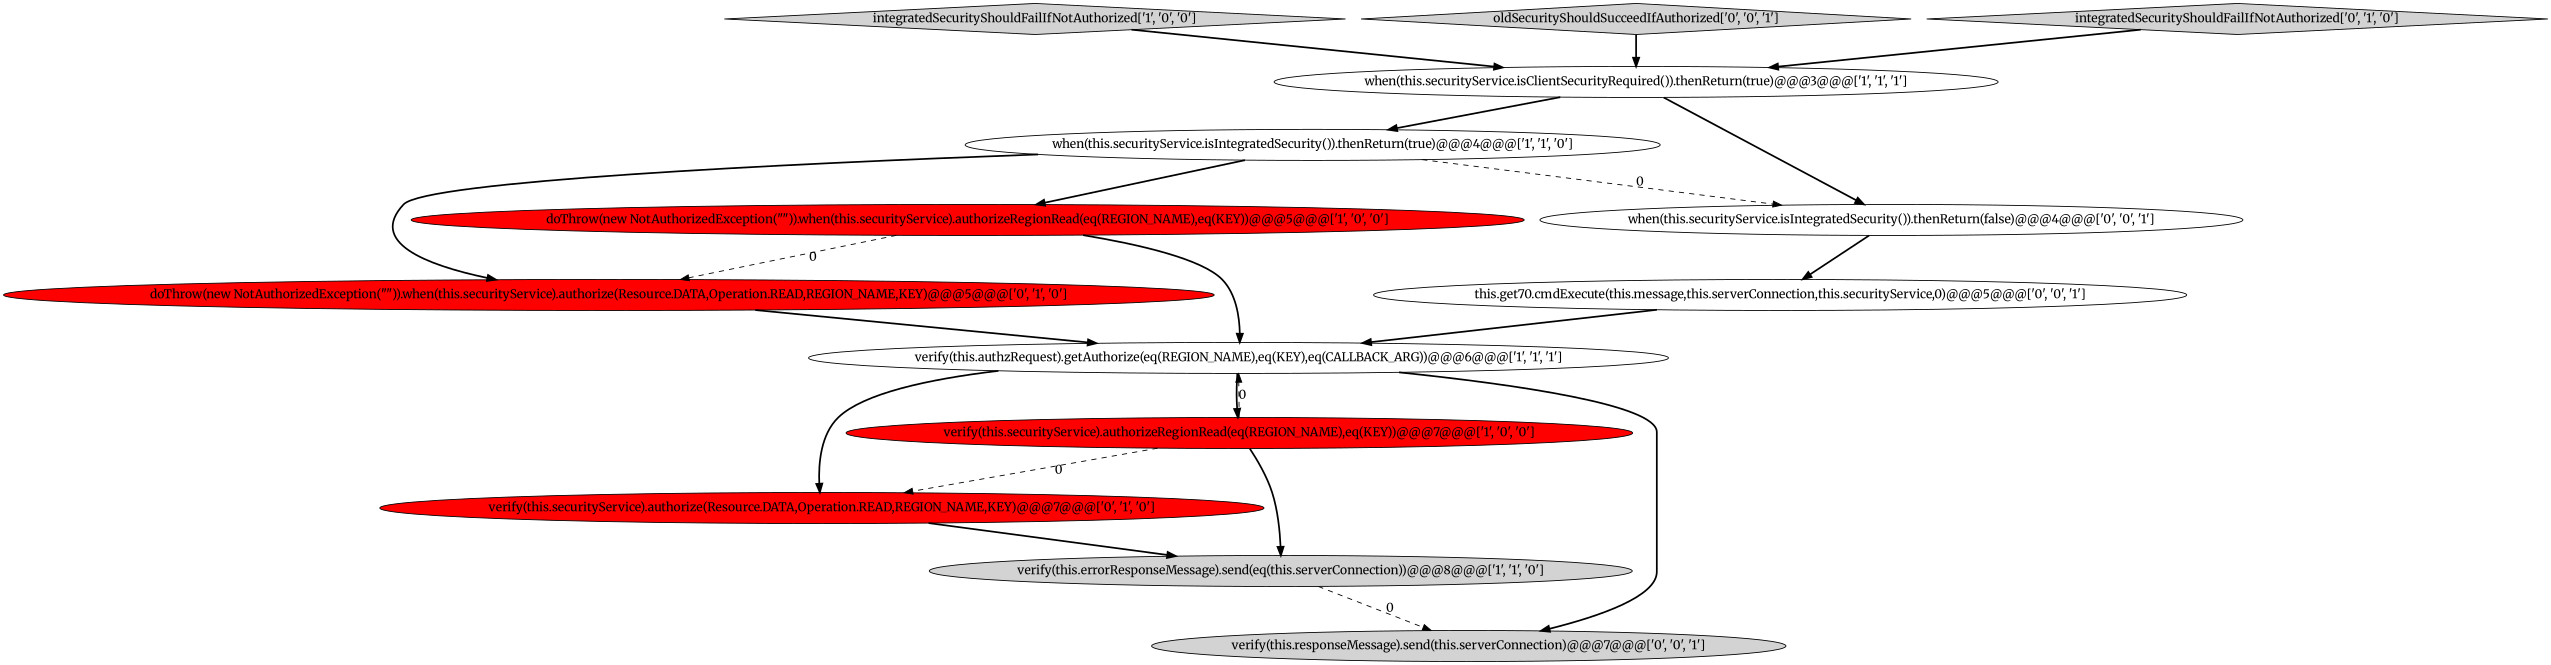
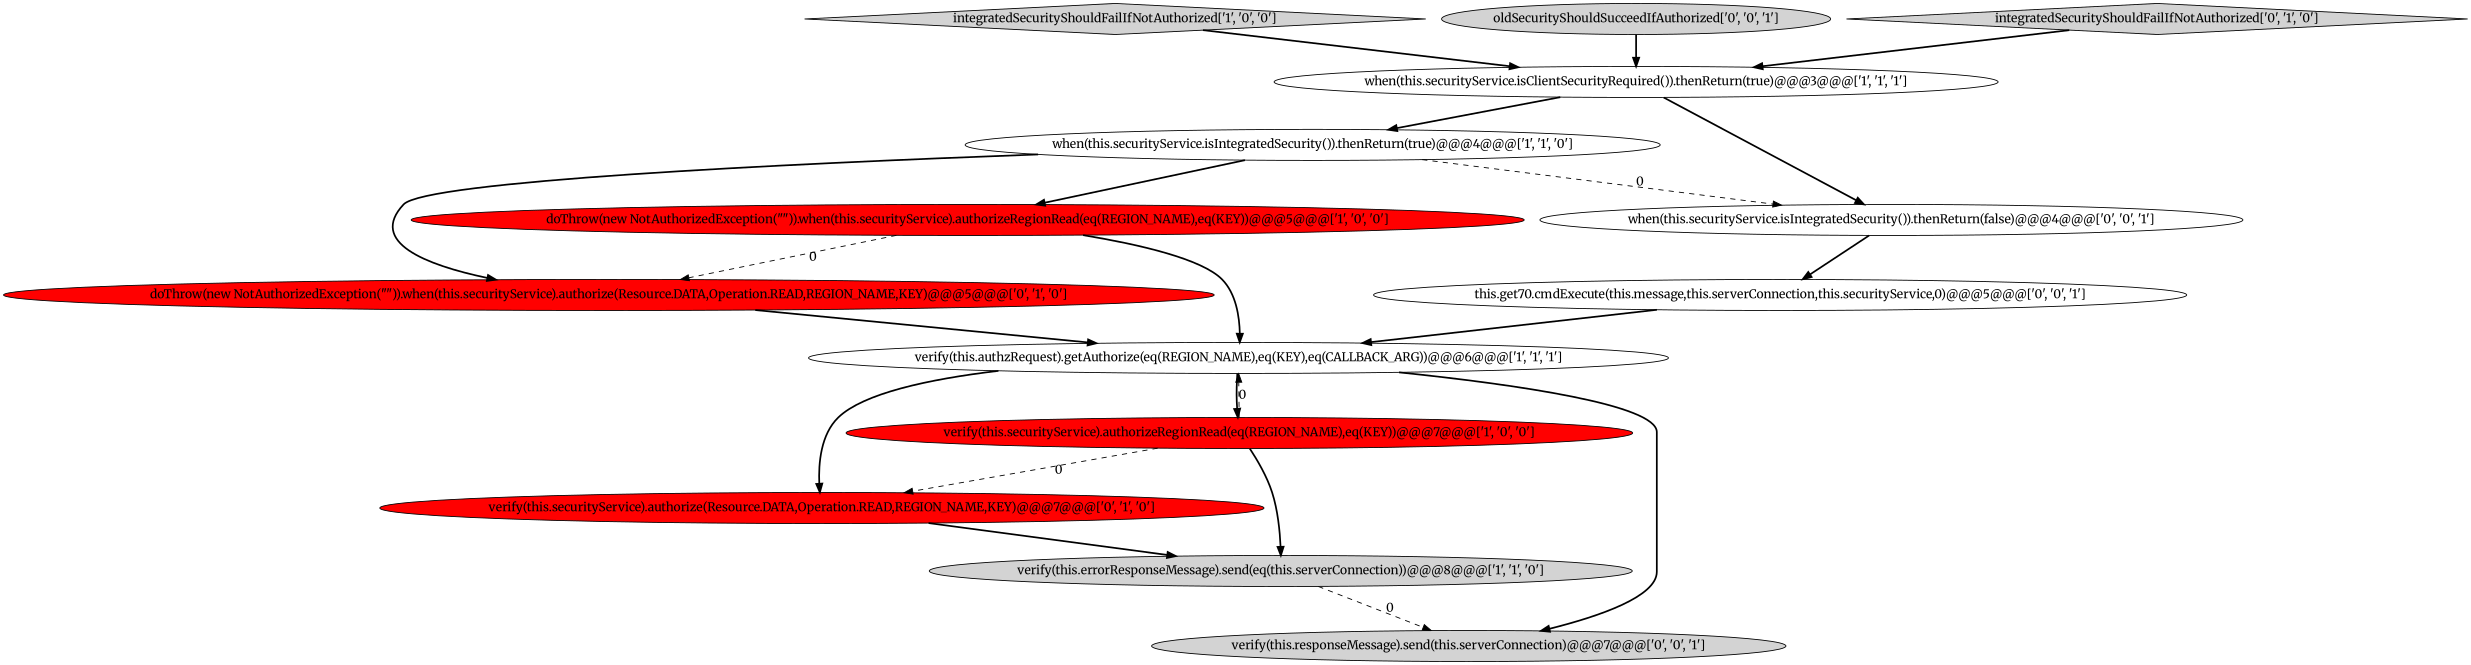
node "oldSecurityShouldSucceedIfAuthorized['0', '0', '1']": shape diamond -> ellipse
